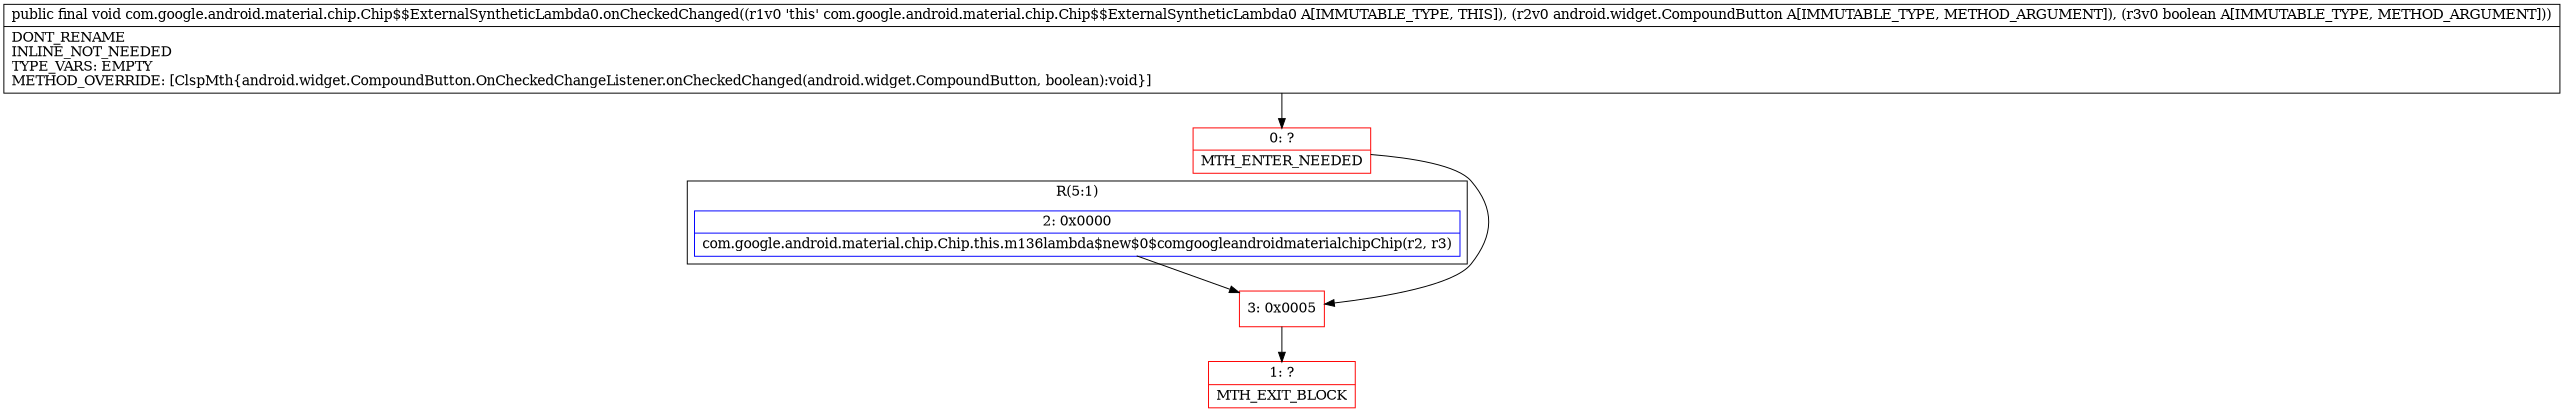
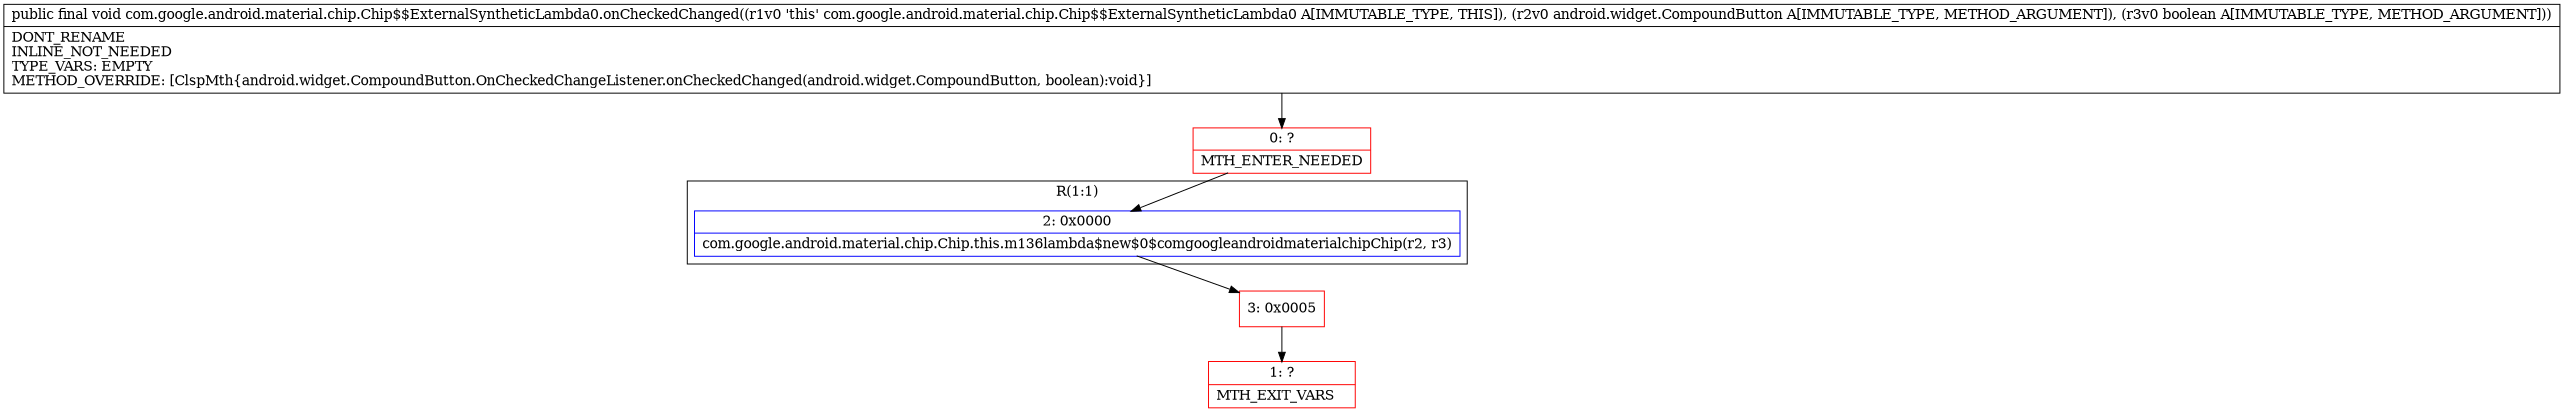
cluster "R(5:1)": label "R(5:1)" -> "R(1:1)"
edge "0: ?" -> "3: 0x0005": now "0: ?" -> "2: 0x0000"
node "1: ?": text "MTH_EXIT_BLOCK" -> "MTH_EXIT_VARS"
